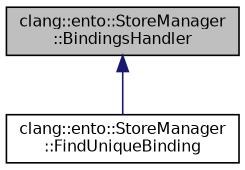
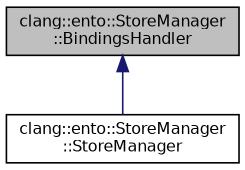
node "clang::ento::StoreManager ::FindUniqueBinding": label "clang::ento::StoreManager ::FindUniqueBinding" -> "clang::ento::StoreManager ::StoreManager"
